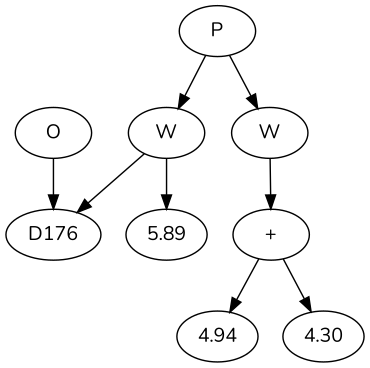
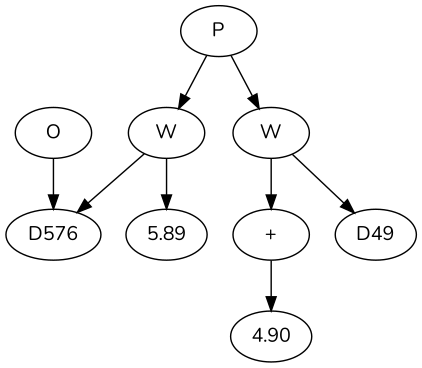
node "D176": label "D176" -> "D576"
node "D49": added
node "4.94": removed
node "4.30": label "4.30" -> "4.90"
